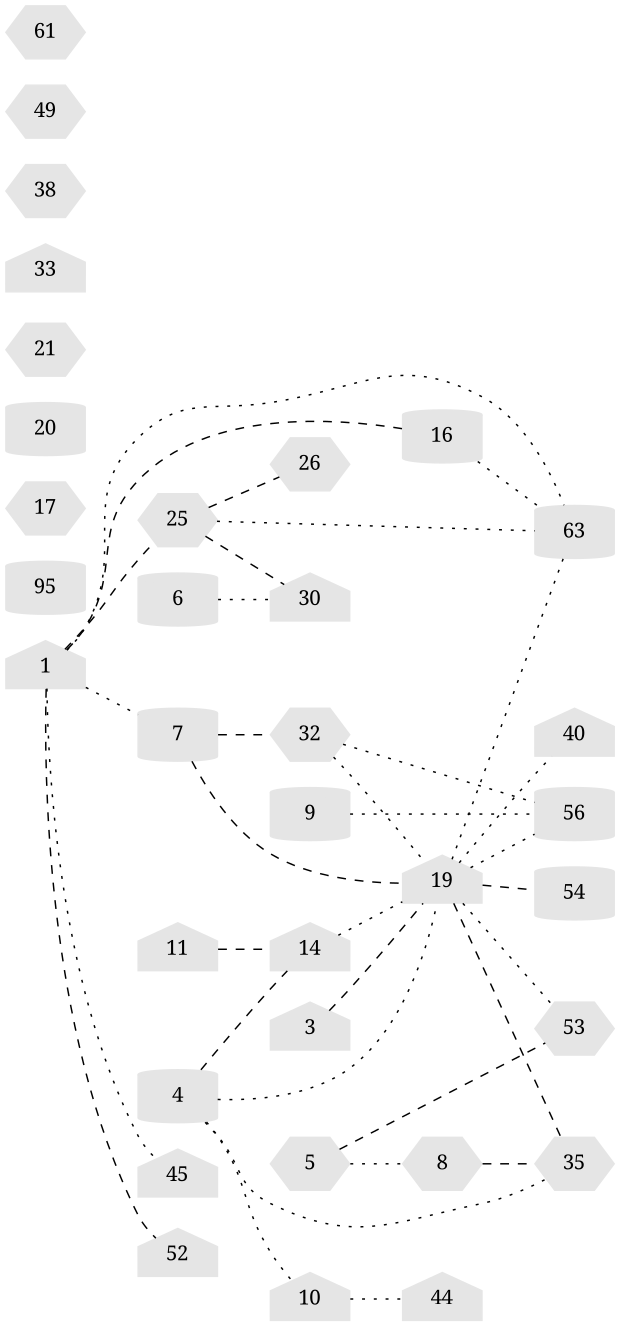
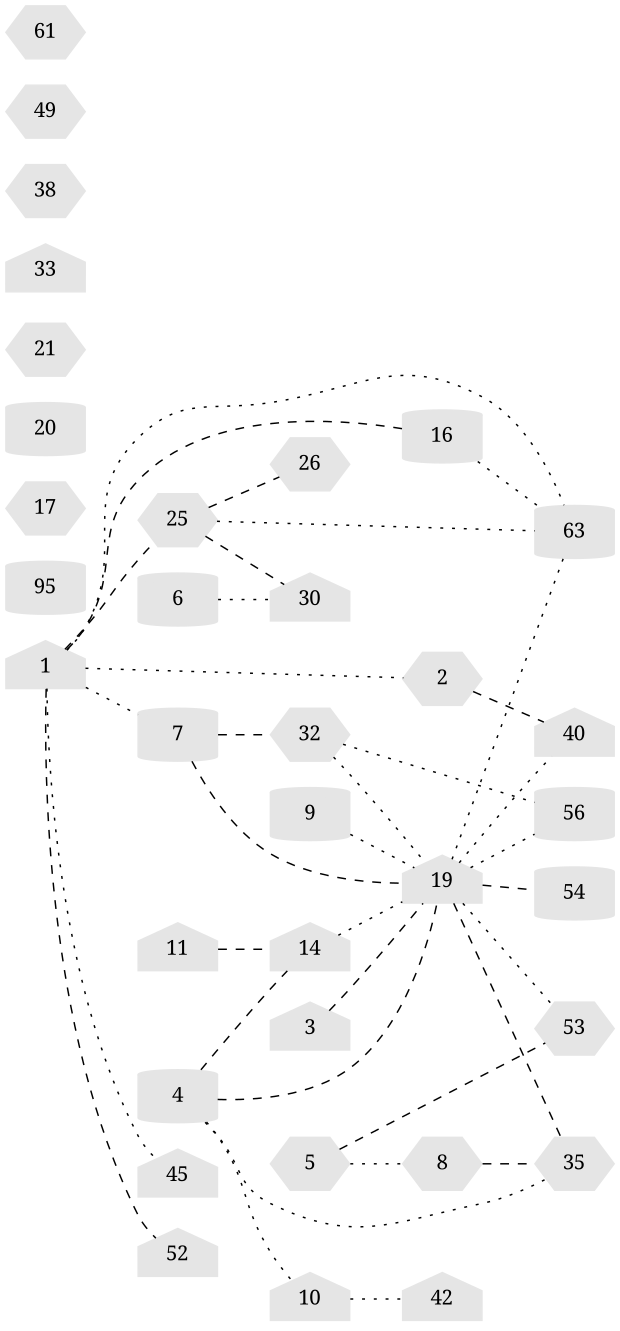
node "2": added
edge "9" -- "56": now "9" -- "19"
edge "19" -- "4": style dotted -> dashed
node "44": label "44" -> "42"
